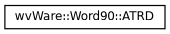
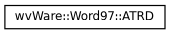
node "wvWare::Word90::ATRD": label "wvWare::Word90::ATRD" -> "wvWare::Word97::ATRD"
